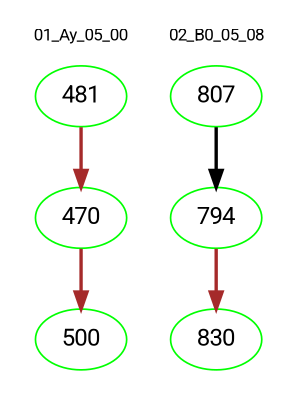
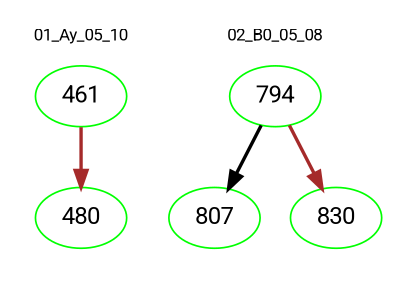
cluster "01_Ay_05_00": label "01_Ay_05_00" -> "01_Ay_05_10"
node "481": label "481" -> "461"
edge "807" -> "794": reversed
node "470": label "470" -> "480"
node "500": removed
